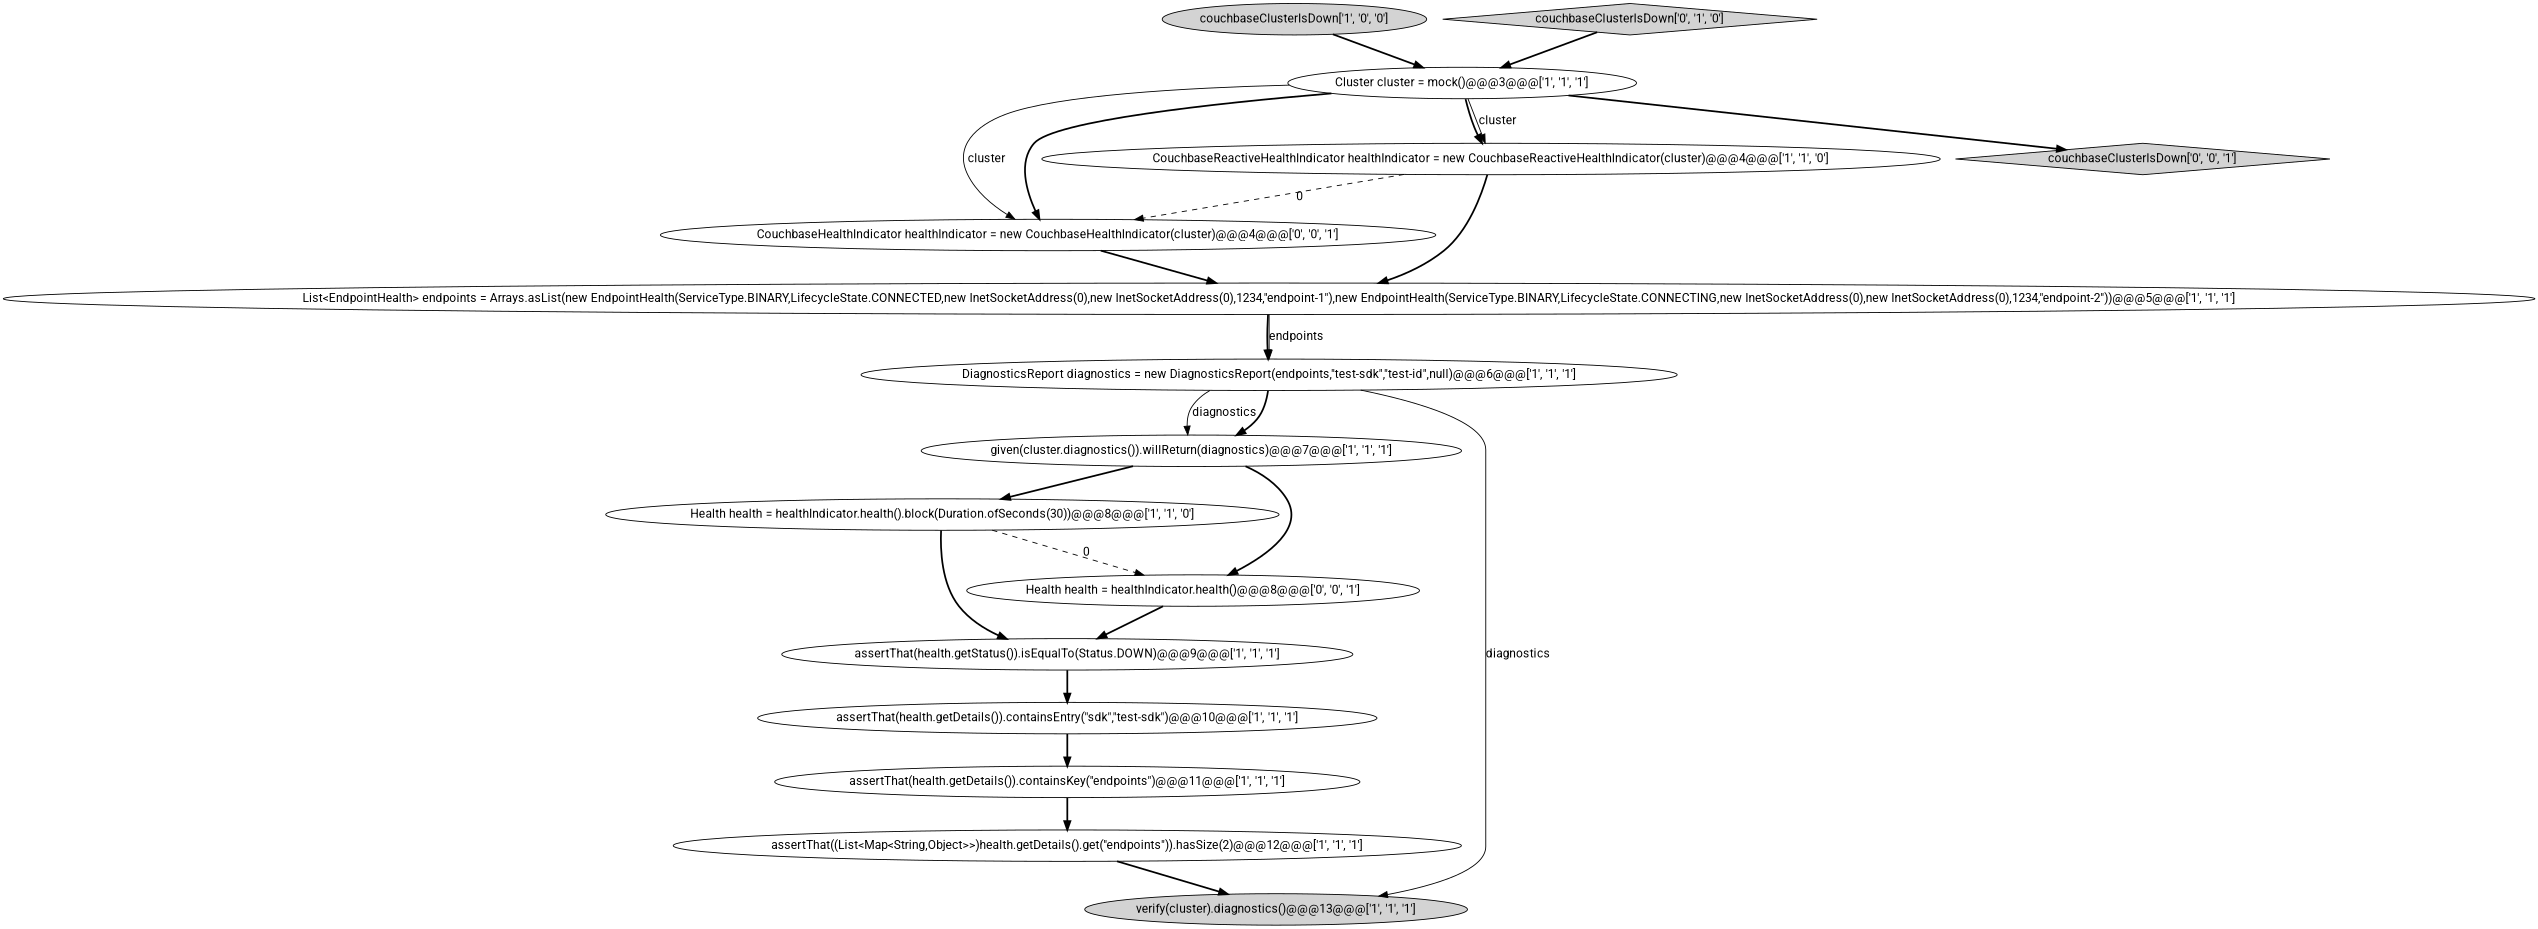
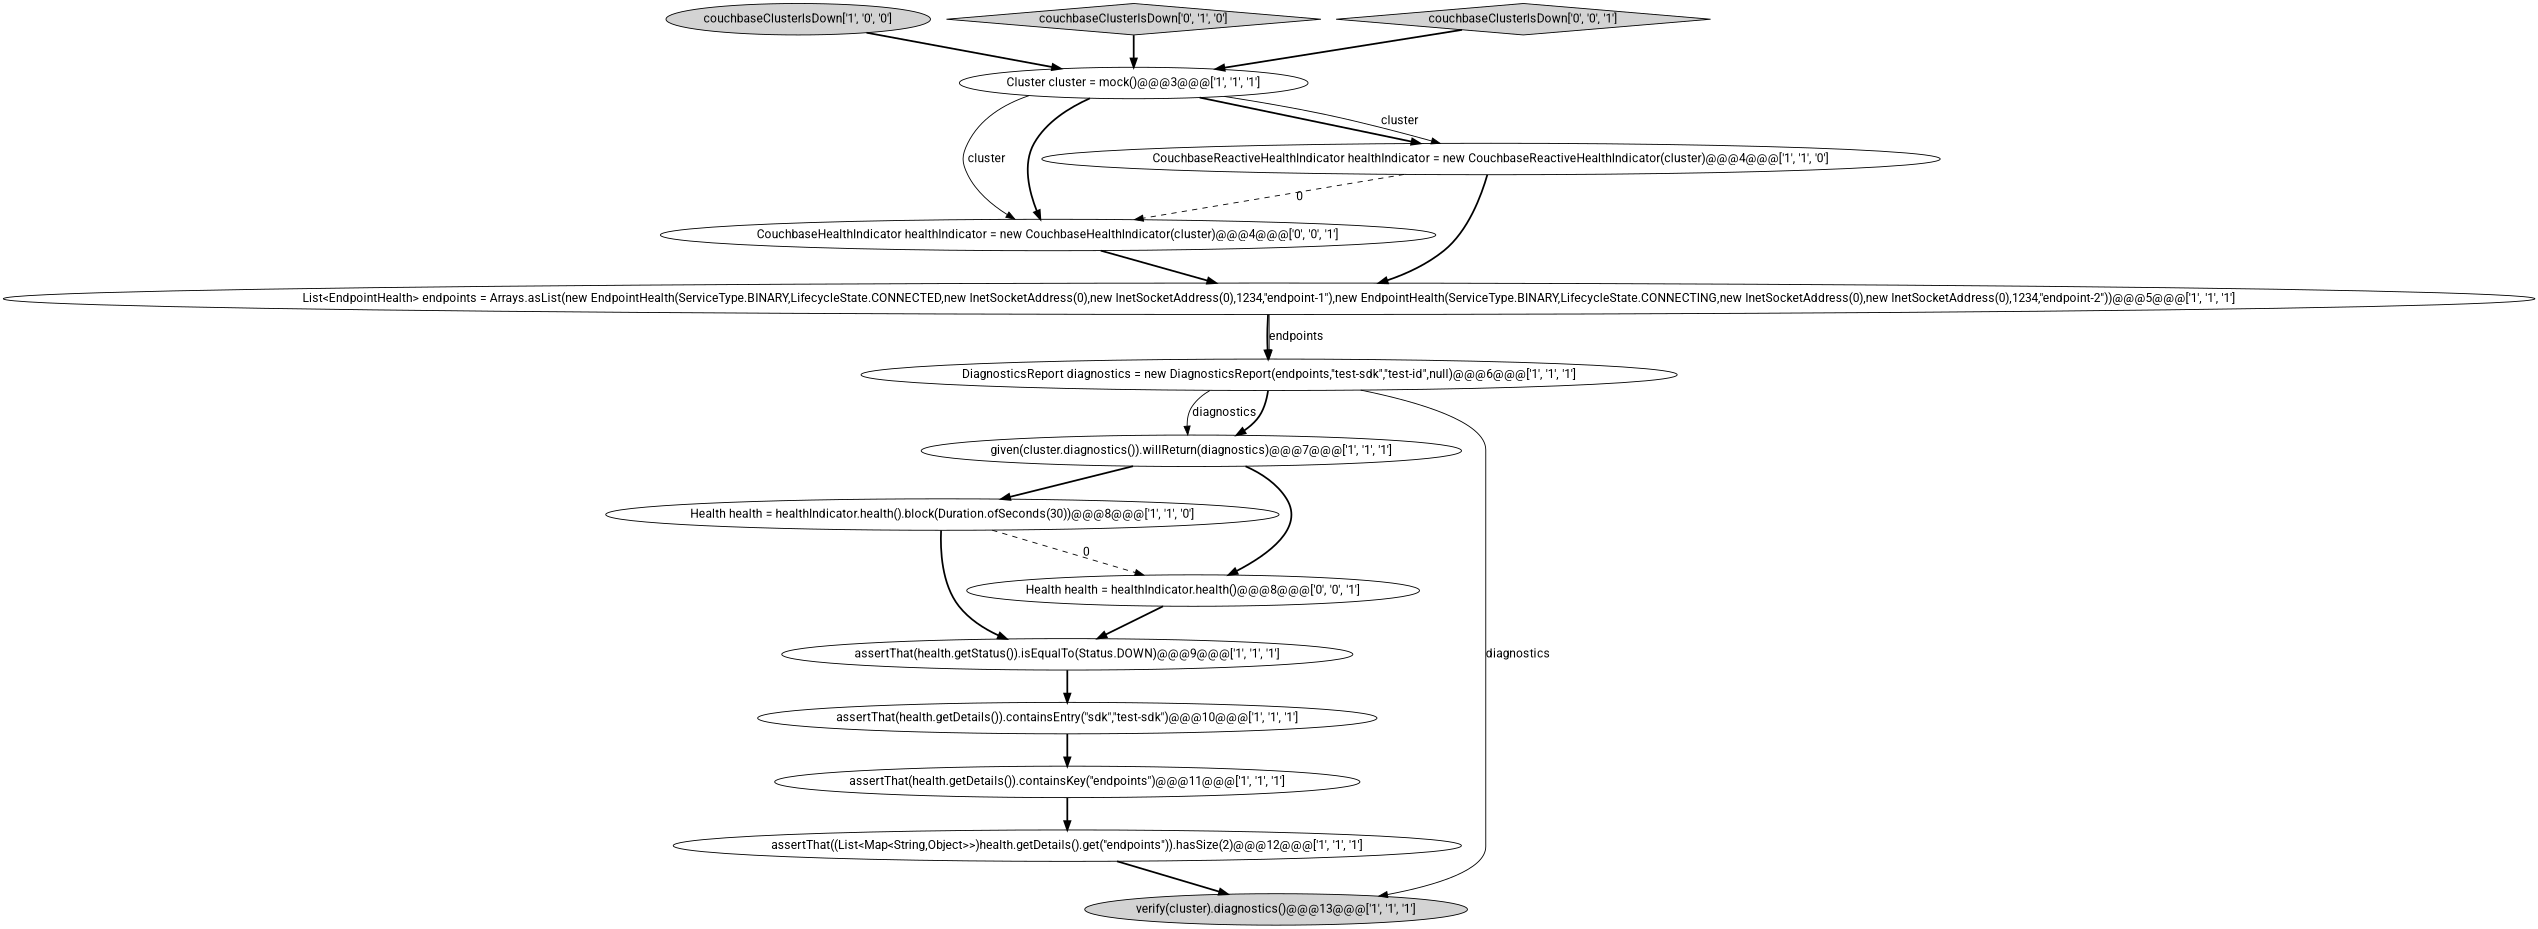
edge "Cluster cluster = mock()@@@3@@@['1', '1', '1']" -> "couchbaseClusterIsDown['0', '0', '1']": reversed
